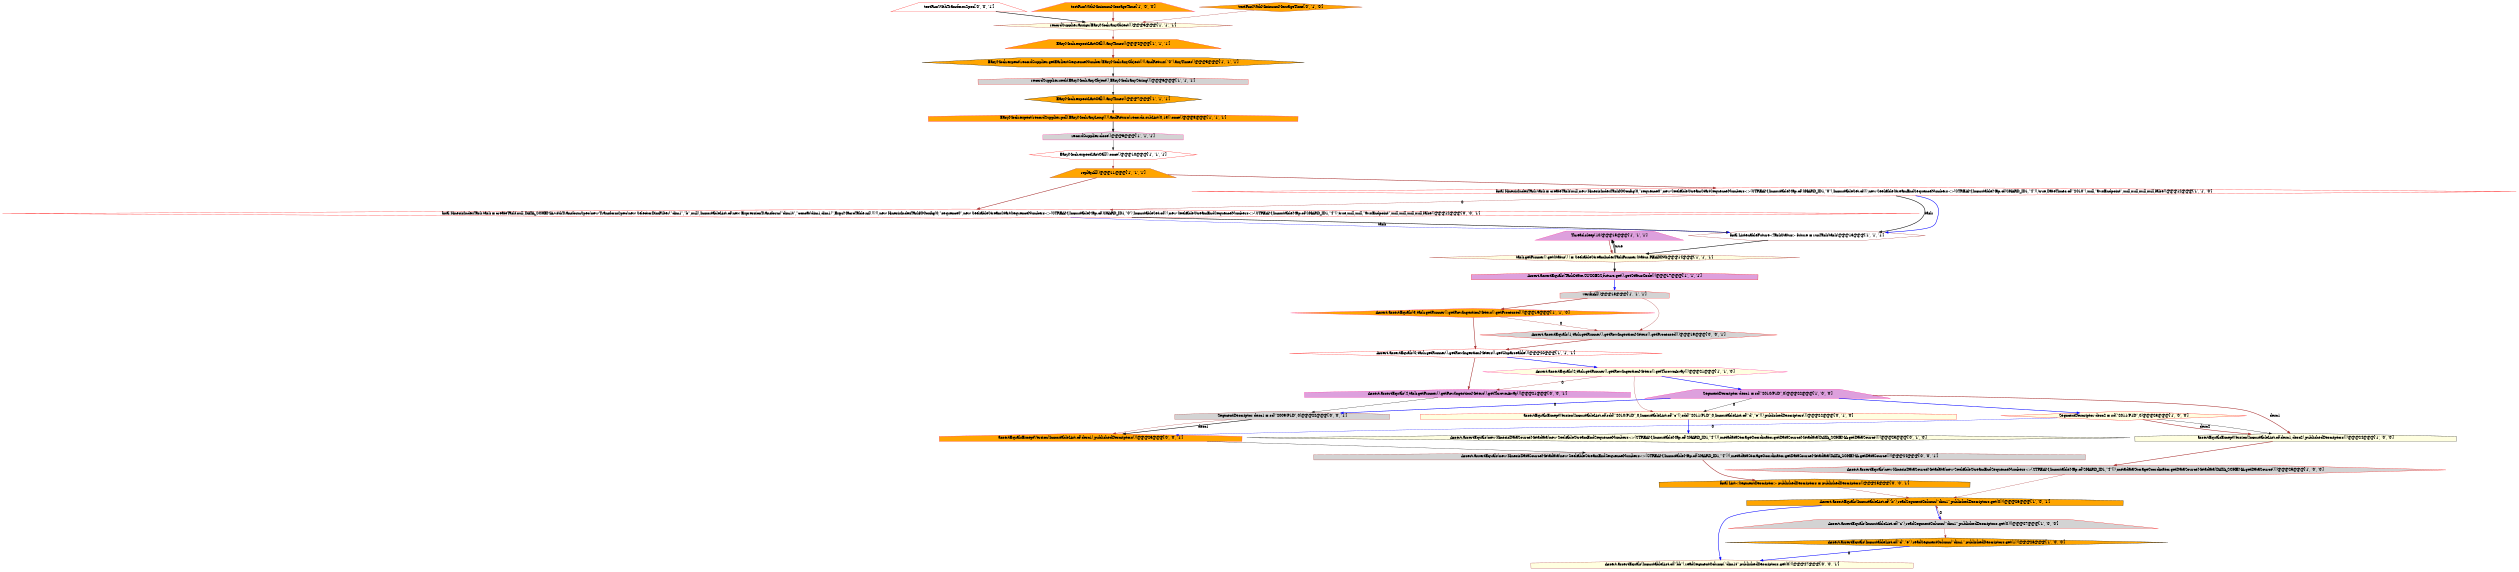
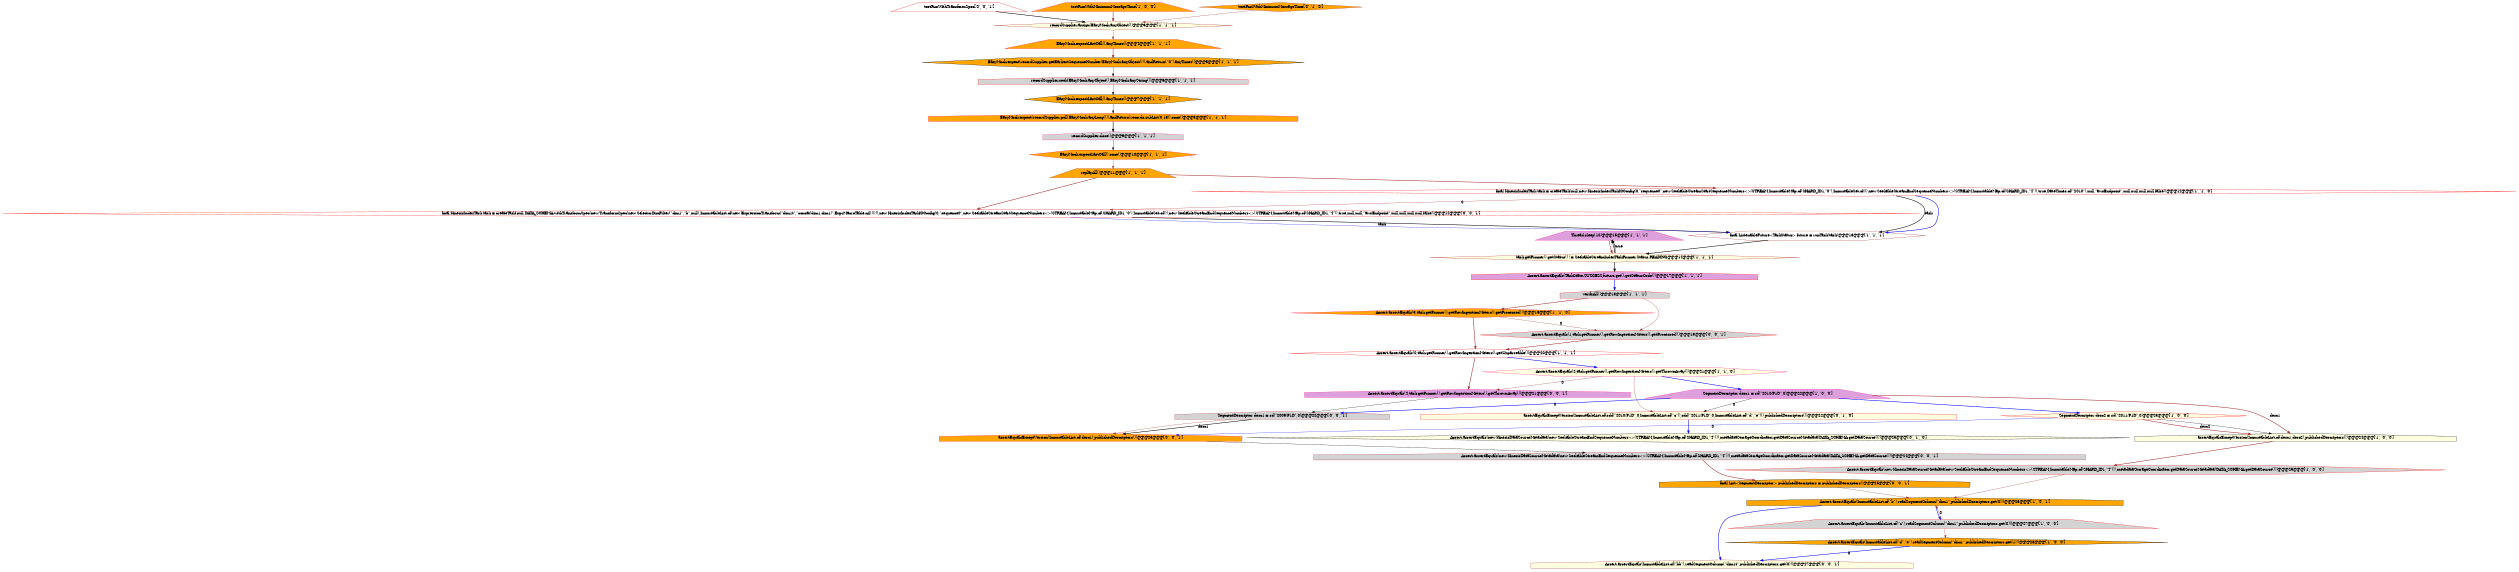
node "EasyMock.expectLastCall().once()@@@10@@@['1', '1', '1']": fillcolor white -> orange
